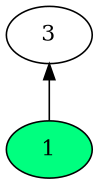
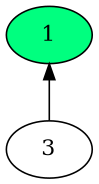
edge "1" -> "3": reversed
